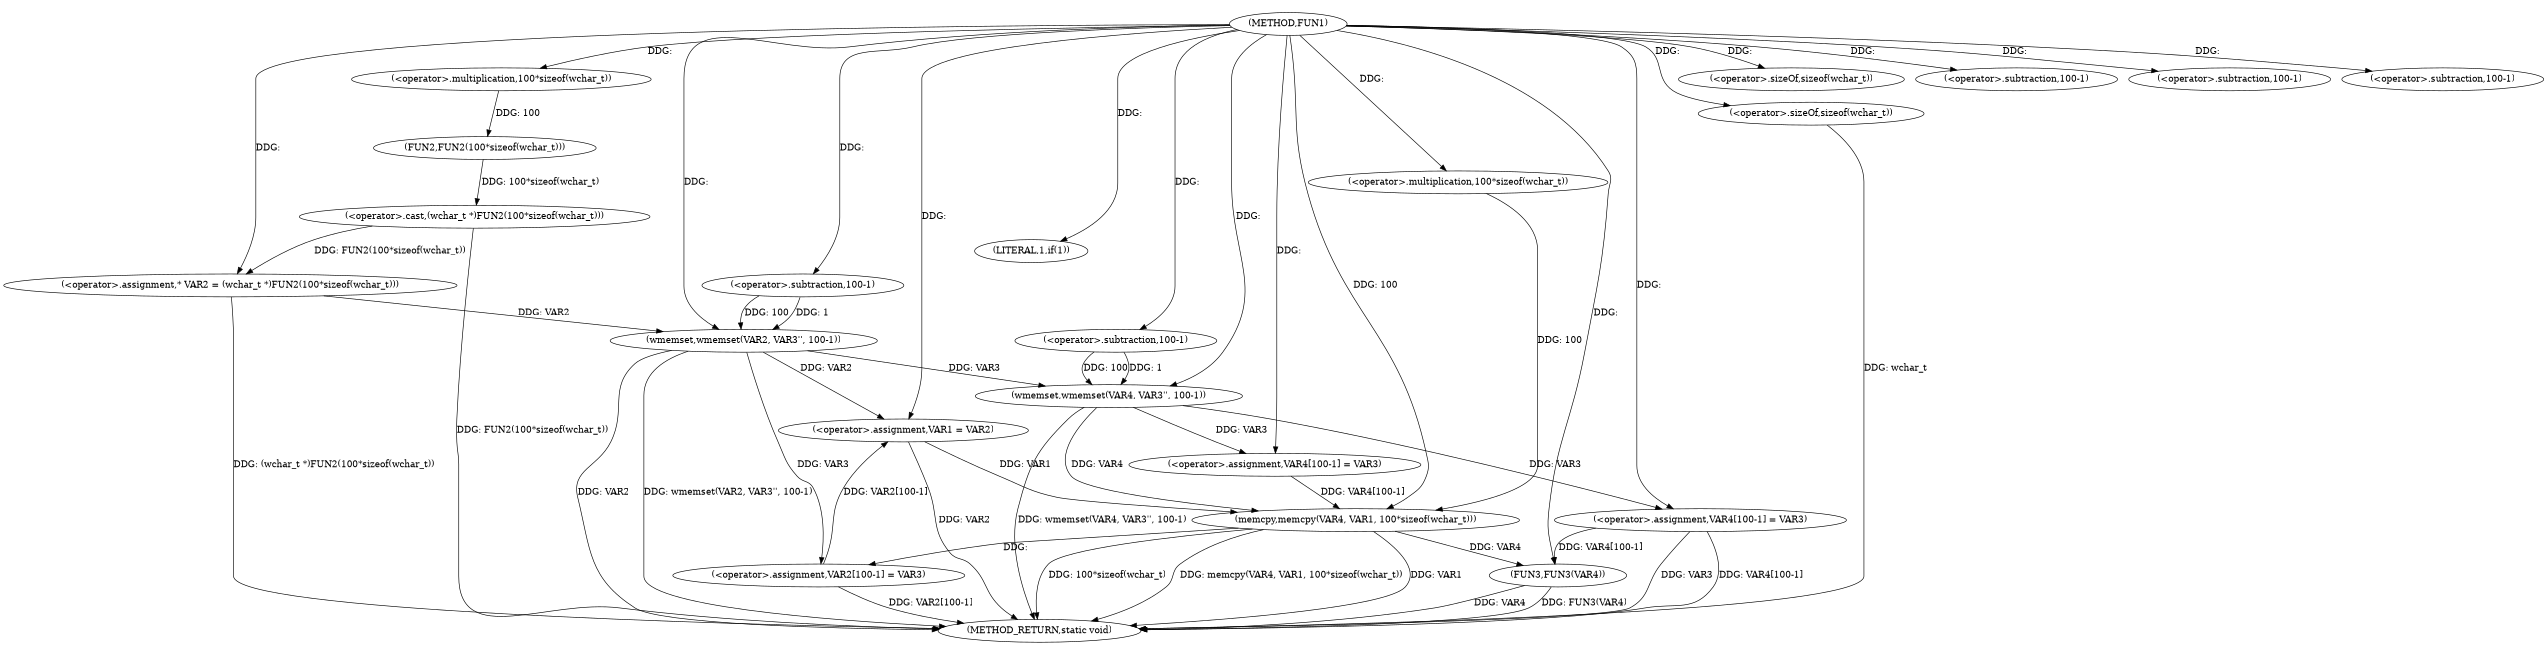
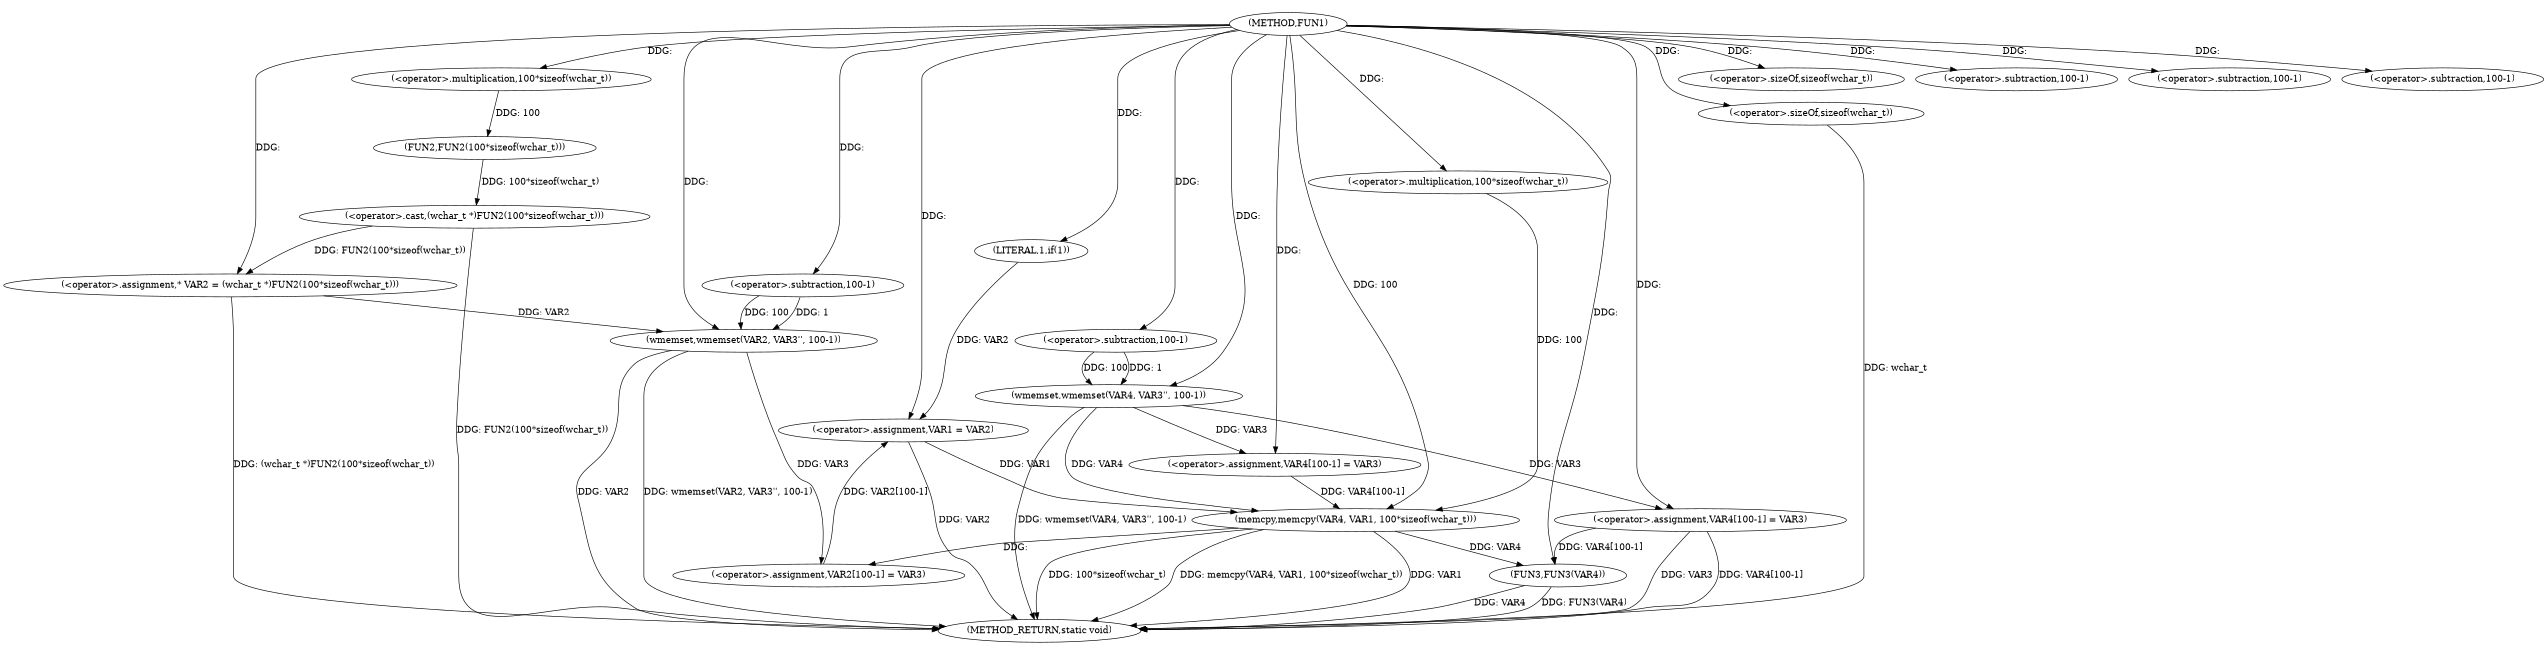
edge "(wmemset,wmemset(VAR2, VAR3'', 100-1))" -> "(wmemset,wmemset(VAR4, VAR3'', 100-1))": removed, label "DDG: VAR3"
edge "(wmemset,wmemset(VAR2, VAR3'', 100-1))" -> "(<operator>.assignment,VAR1 = VAR2)": now "(LITERAL,1,if(1))" -> "(<operator>.assignment,VAR1 = VAR2)"
edge "(<operator>.assignment,VAR2[100-1] = VAR3)" -> "(METHOD_RETURN,static void)": removed, label "DDG: VAR2[100-1]"
